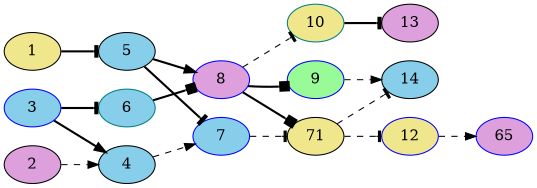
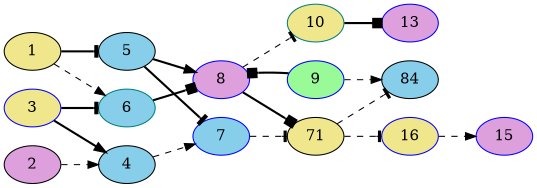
edge "10" -> "13": arrowhead tee -> box
node "13": color black -> blue
edge "1" -> "6": added
node "14": label "14" -> "84"
edge "8" -> "9": reversed
node "3": fillcolor skyblue -> khaki
node "12": label "12" -> "16"
node "65": label "65" -> "15"
